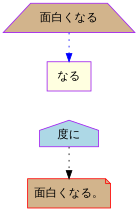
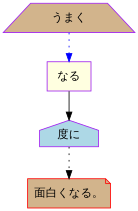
node "面白くなる": label "面白くなる" -> "うまく"
edge "なる" -> "度に": added
